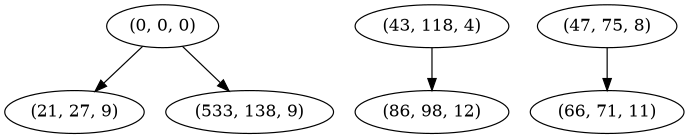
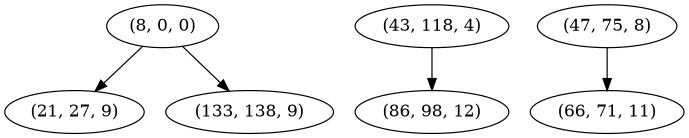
node "(0, 0, 0)": label "(0, 0, 0)" -> "(8, 0, 0)"
node "(533, 138, 9)": label "(533, 138, 9)" -> "(133, 138, 9)"
